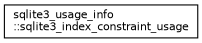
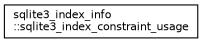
node "sqlite3_usage_info ::sqlite3_index_constraint_usage": label "sqlite3_usage_info ::sqlite3_index_constraint_usage" -> "sqlite3_index_info ::sqlite3_index_constraint_usage"
